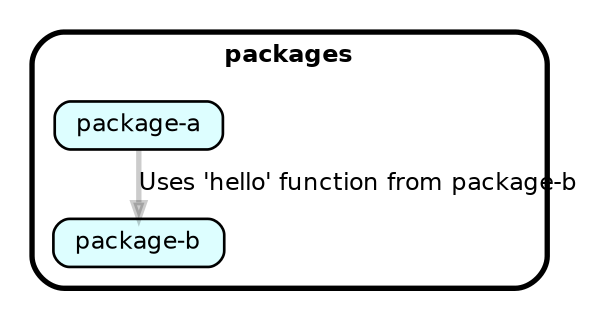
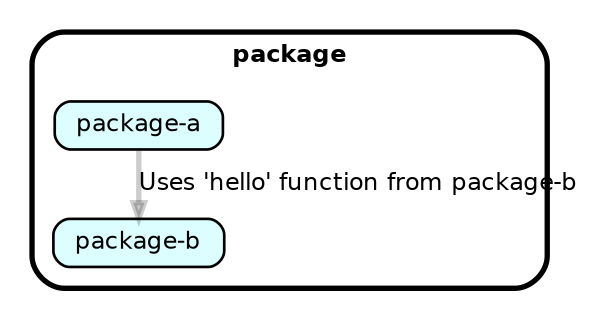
cluster "packages": label "packages" -> "package"
